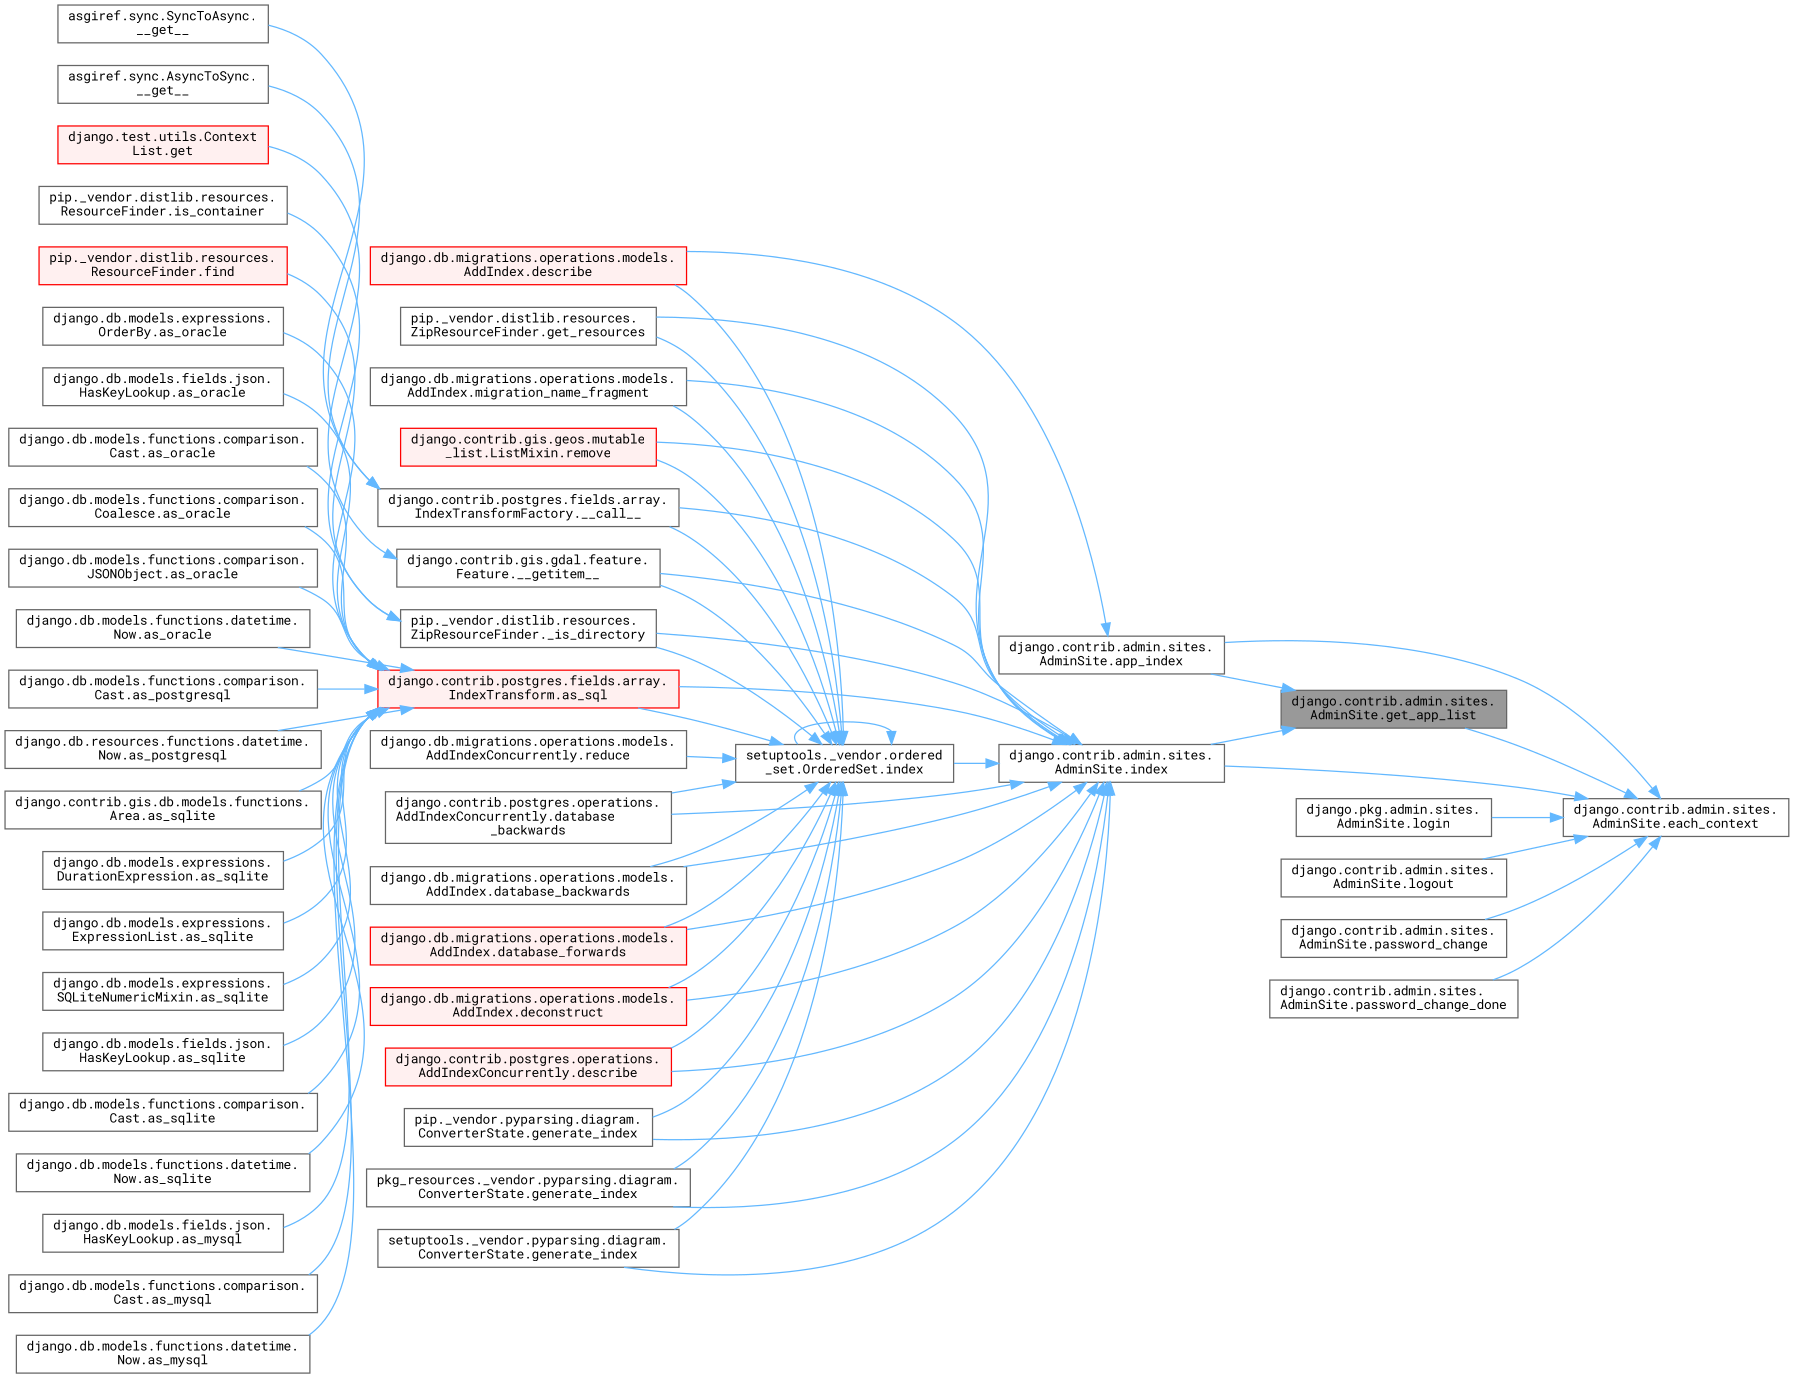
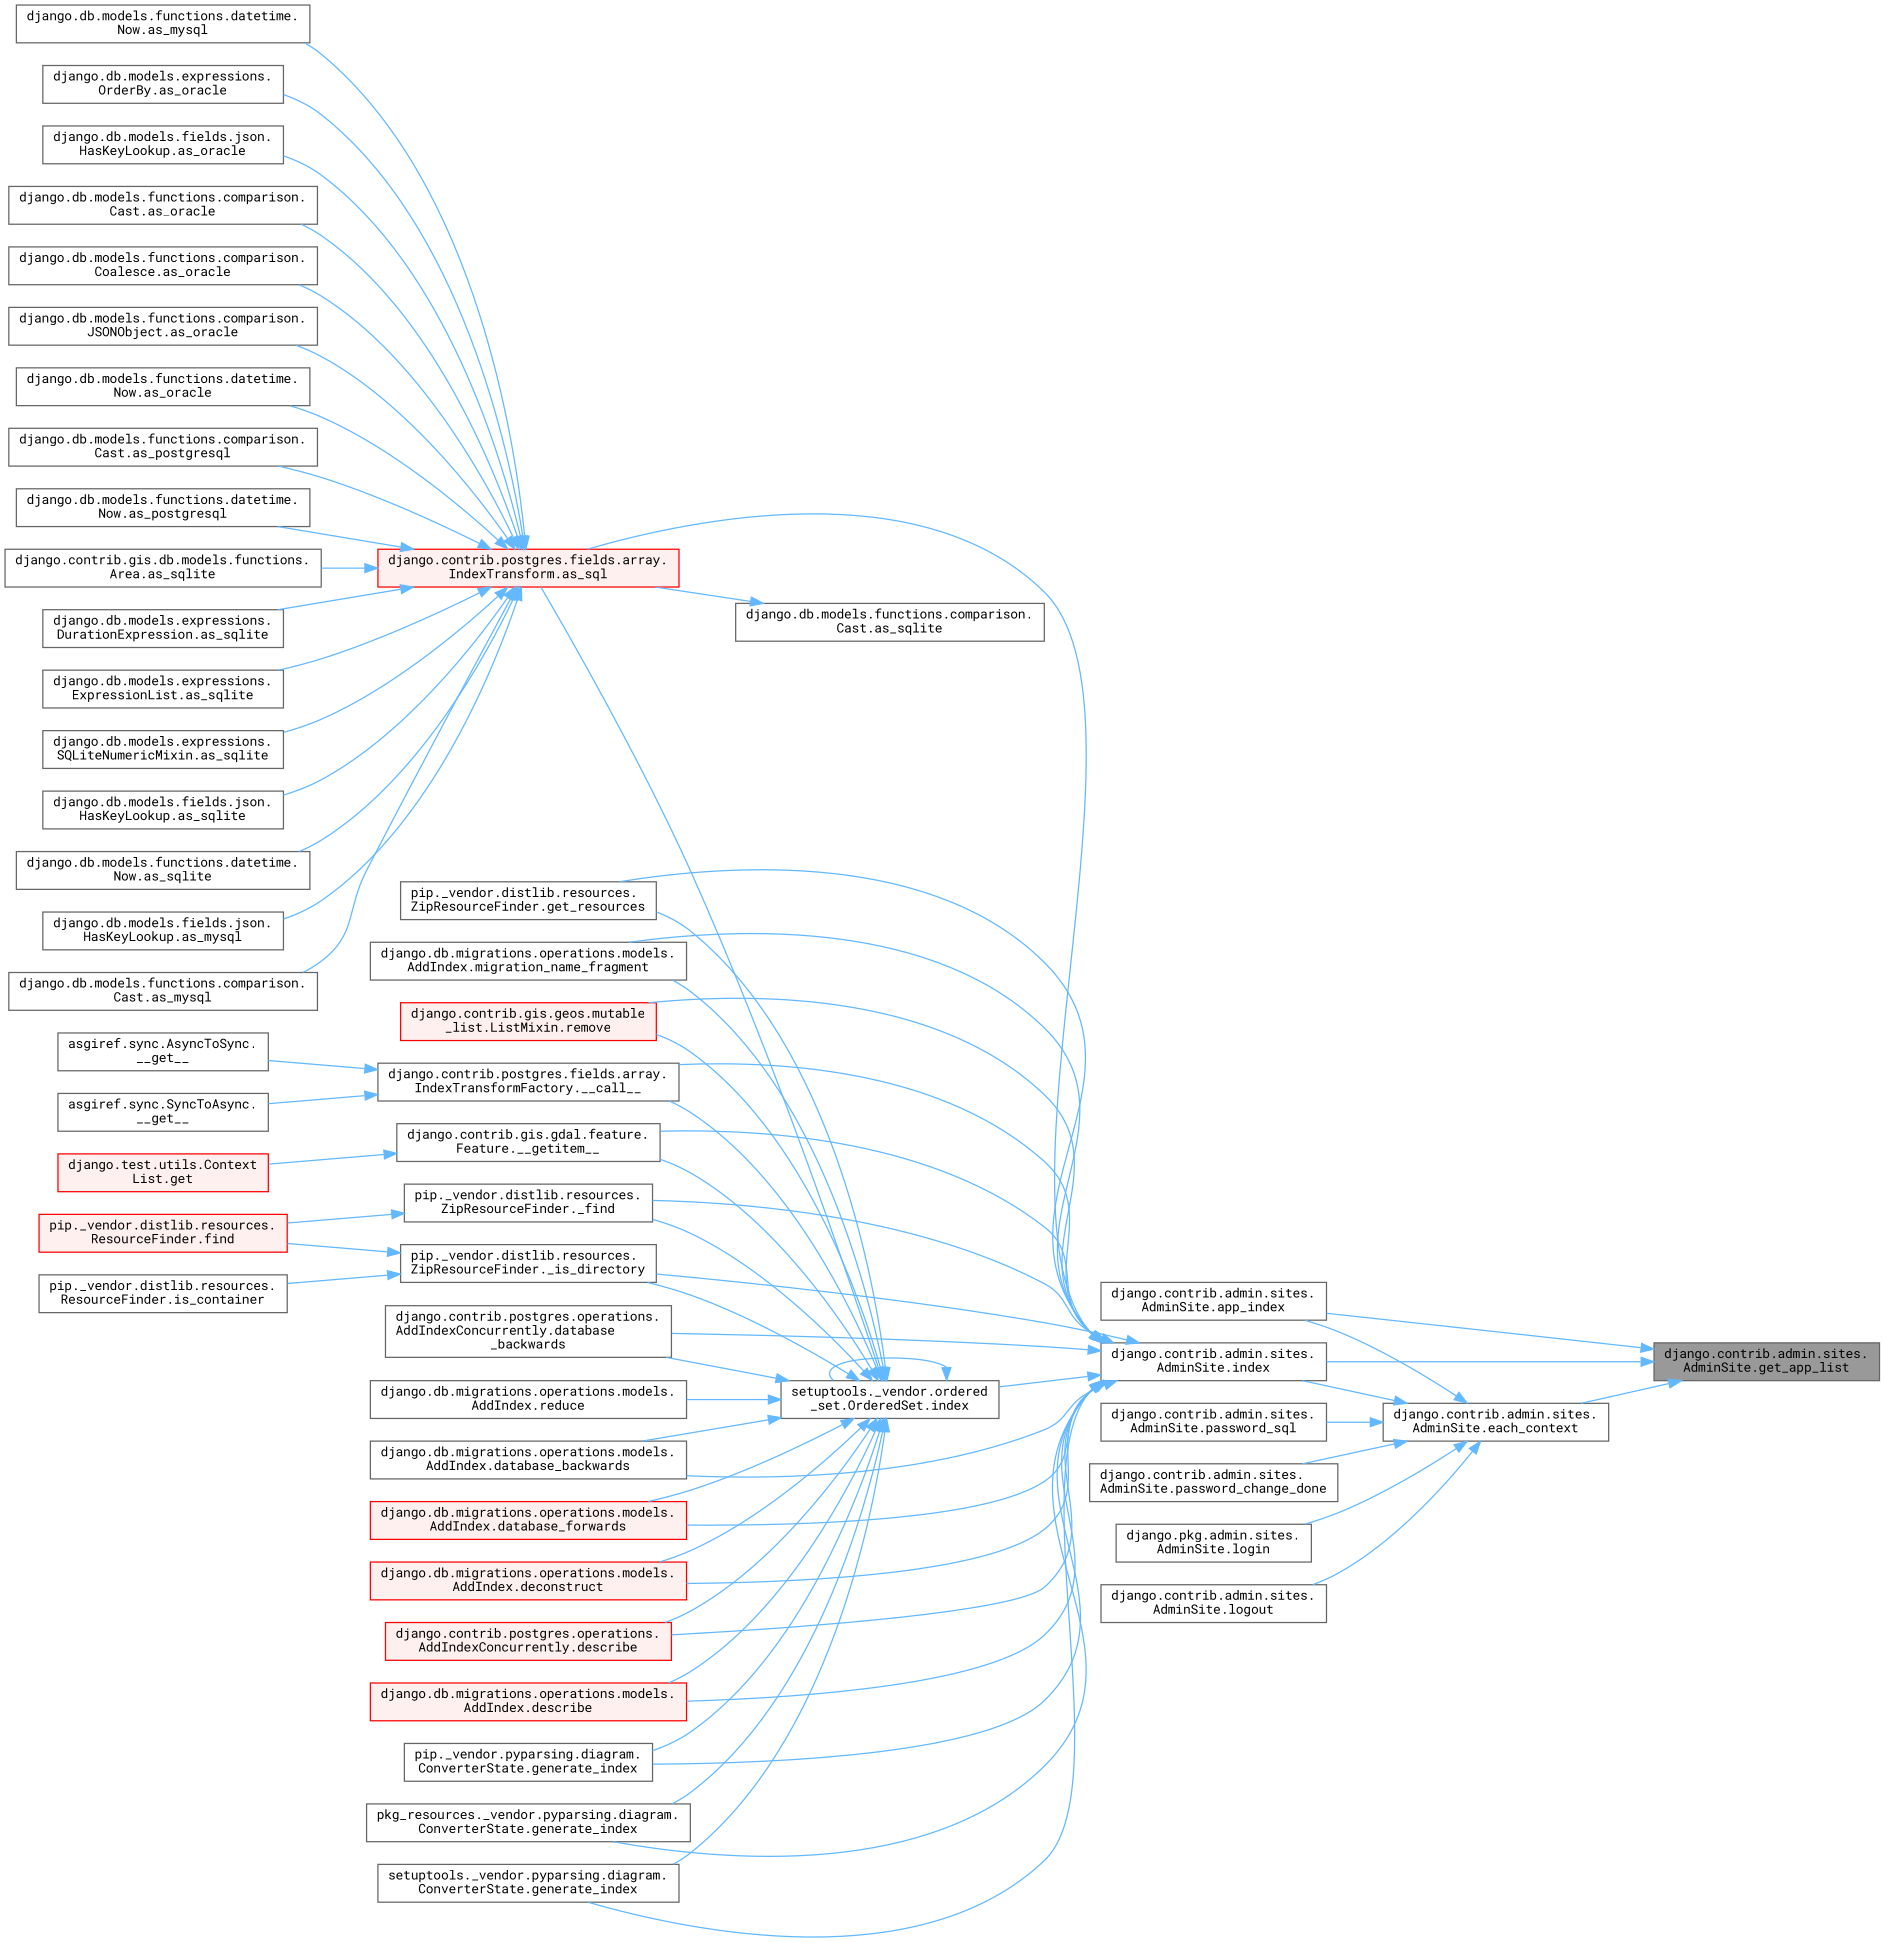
edge "django.db.migrations.operations.models. AddIndex.describe" -> "django.contrib.admin.sites. AdminSite.app_index": now "django.db.migrations.operations.models. AddIndex.describe" -> "django.contrib.admin.sites. AdminSite.index"
node "django.db.resources.functions.datetime. Now.as_postgresql": label "django.db.resources.functions.datetime. Now.as_postgresql" -> "django.db.models.functions.datetime. Now.as_postgresql"
node "django.db.migrations.operations.models. AddIndexConcurrently.reduce": label "django.db.migrations.operations.models. AddIndexConcurrently.reduce" -> "django.db.migrations.operations.models. AddIndex.reduce"
edge "django.contrib.admin.sites. AdminSite.get_app_list" -> "django.contrib.admin.sites. AdminSite.each_context": reversed
edge "django.db.models.functions.comparison. Cast.as_sqlite" -> "django.contrib.postgres.fields.array. IndexTransform.as_sql": reversed
node "django.contrib.admin.sites. AdminSite.password_change": label "django.contrib.admin.sites. AdminSite.password_change" -> "django.contrib.admin.sites. AdminSite.password_sql"
node "pip._vendor.distlib.resources. ZipResourceFinder._find": added
